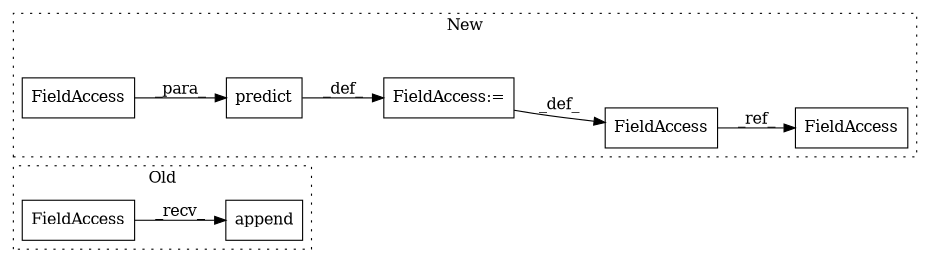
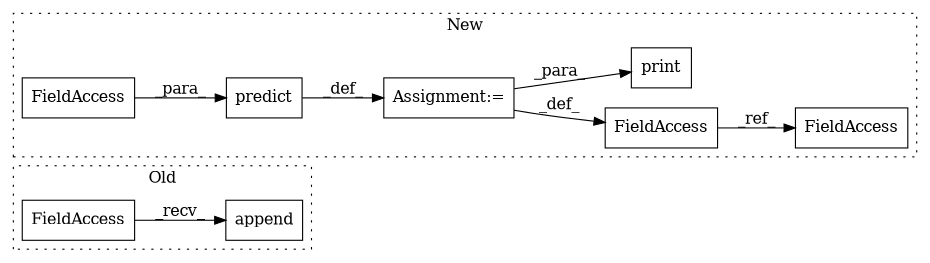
node "print": added
node "FieldAccess:=": label "FieldAccess:=" -> "Assignment:="
